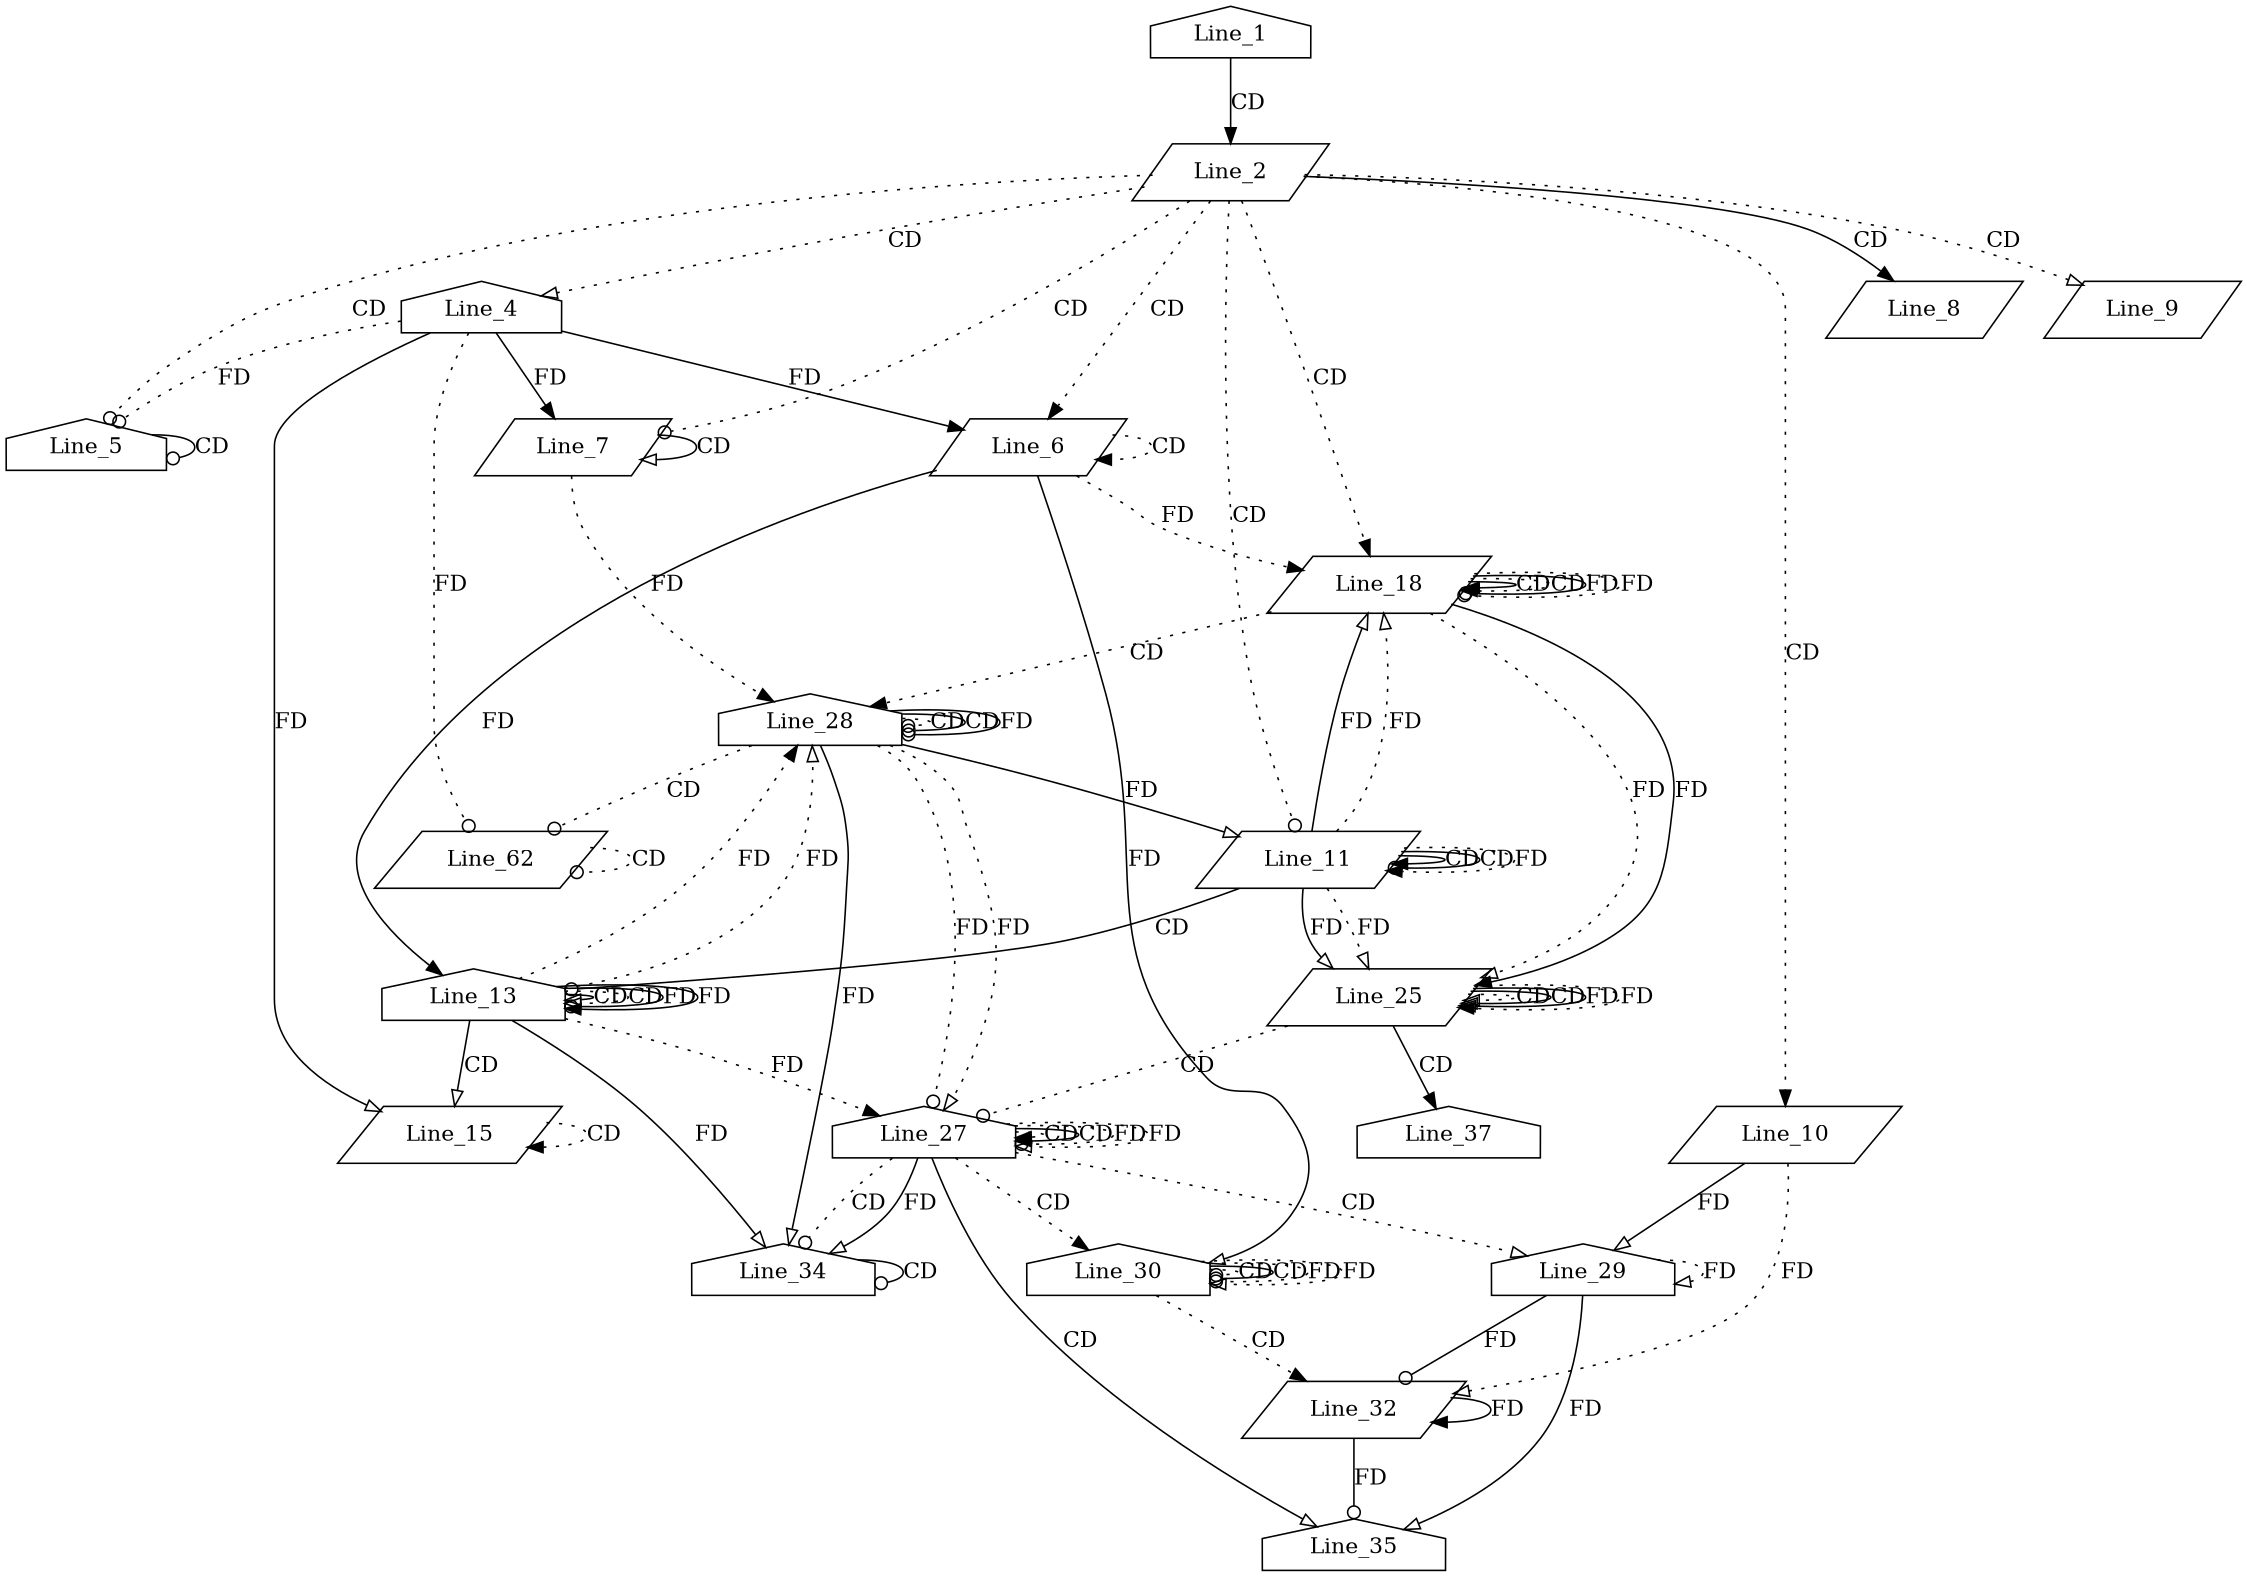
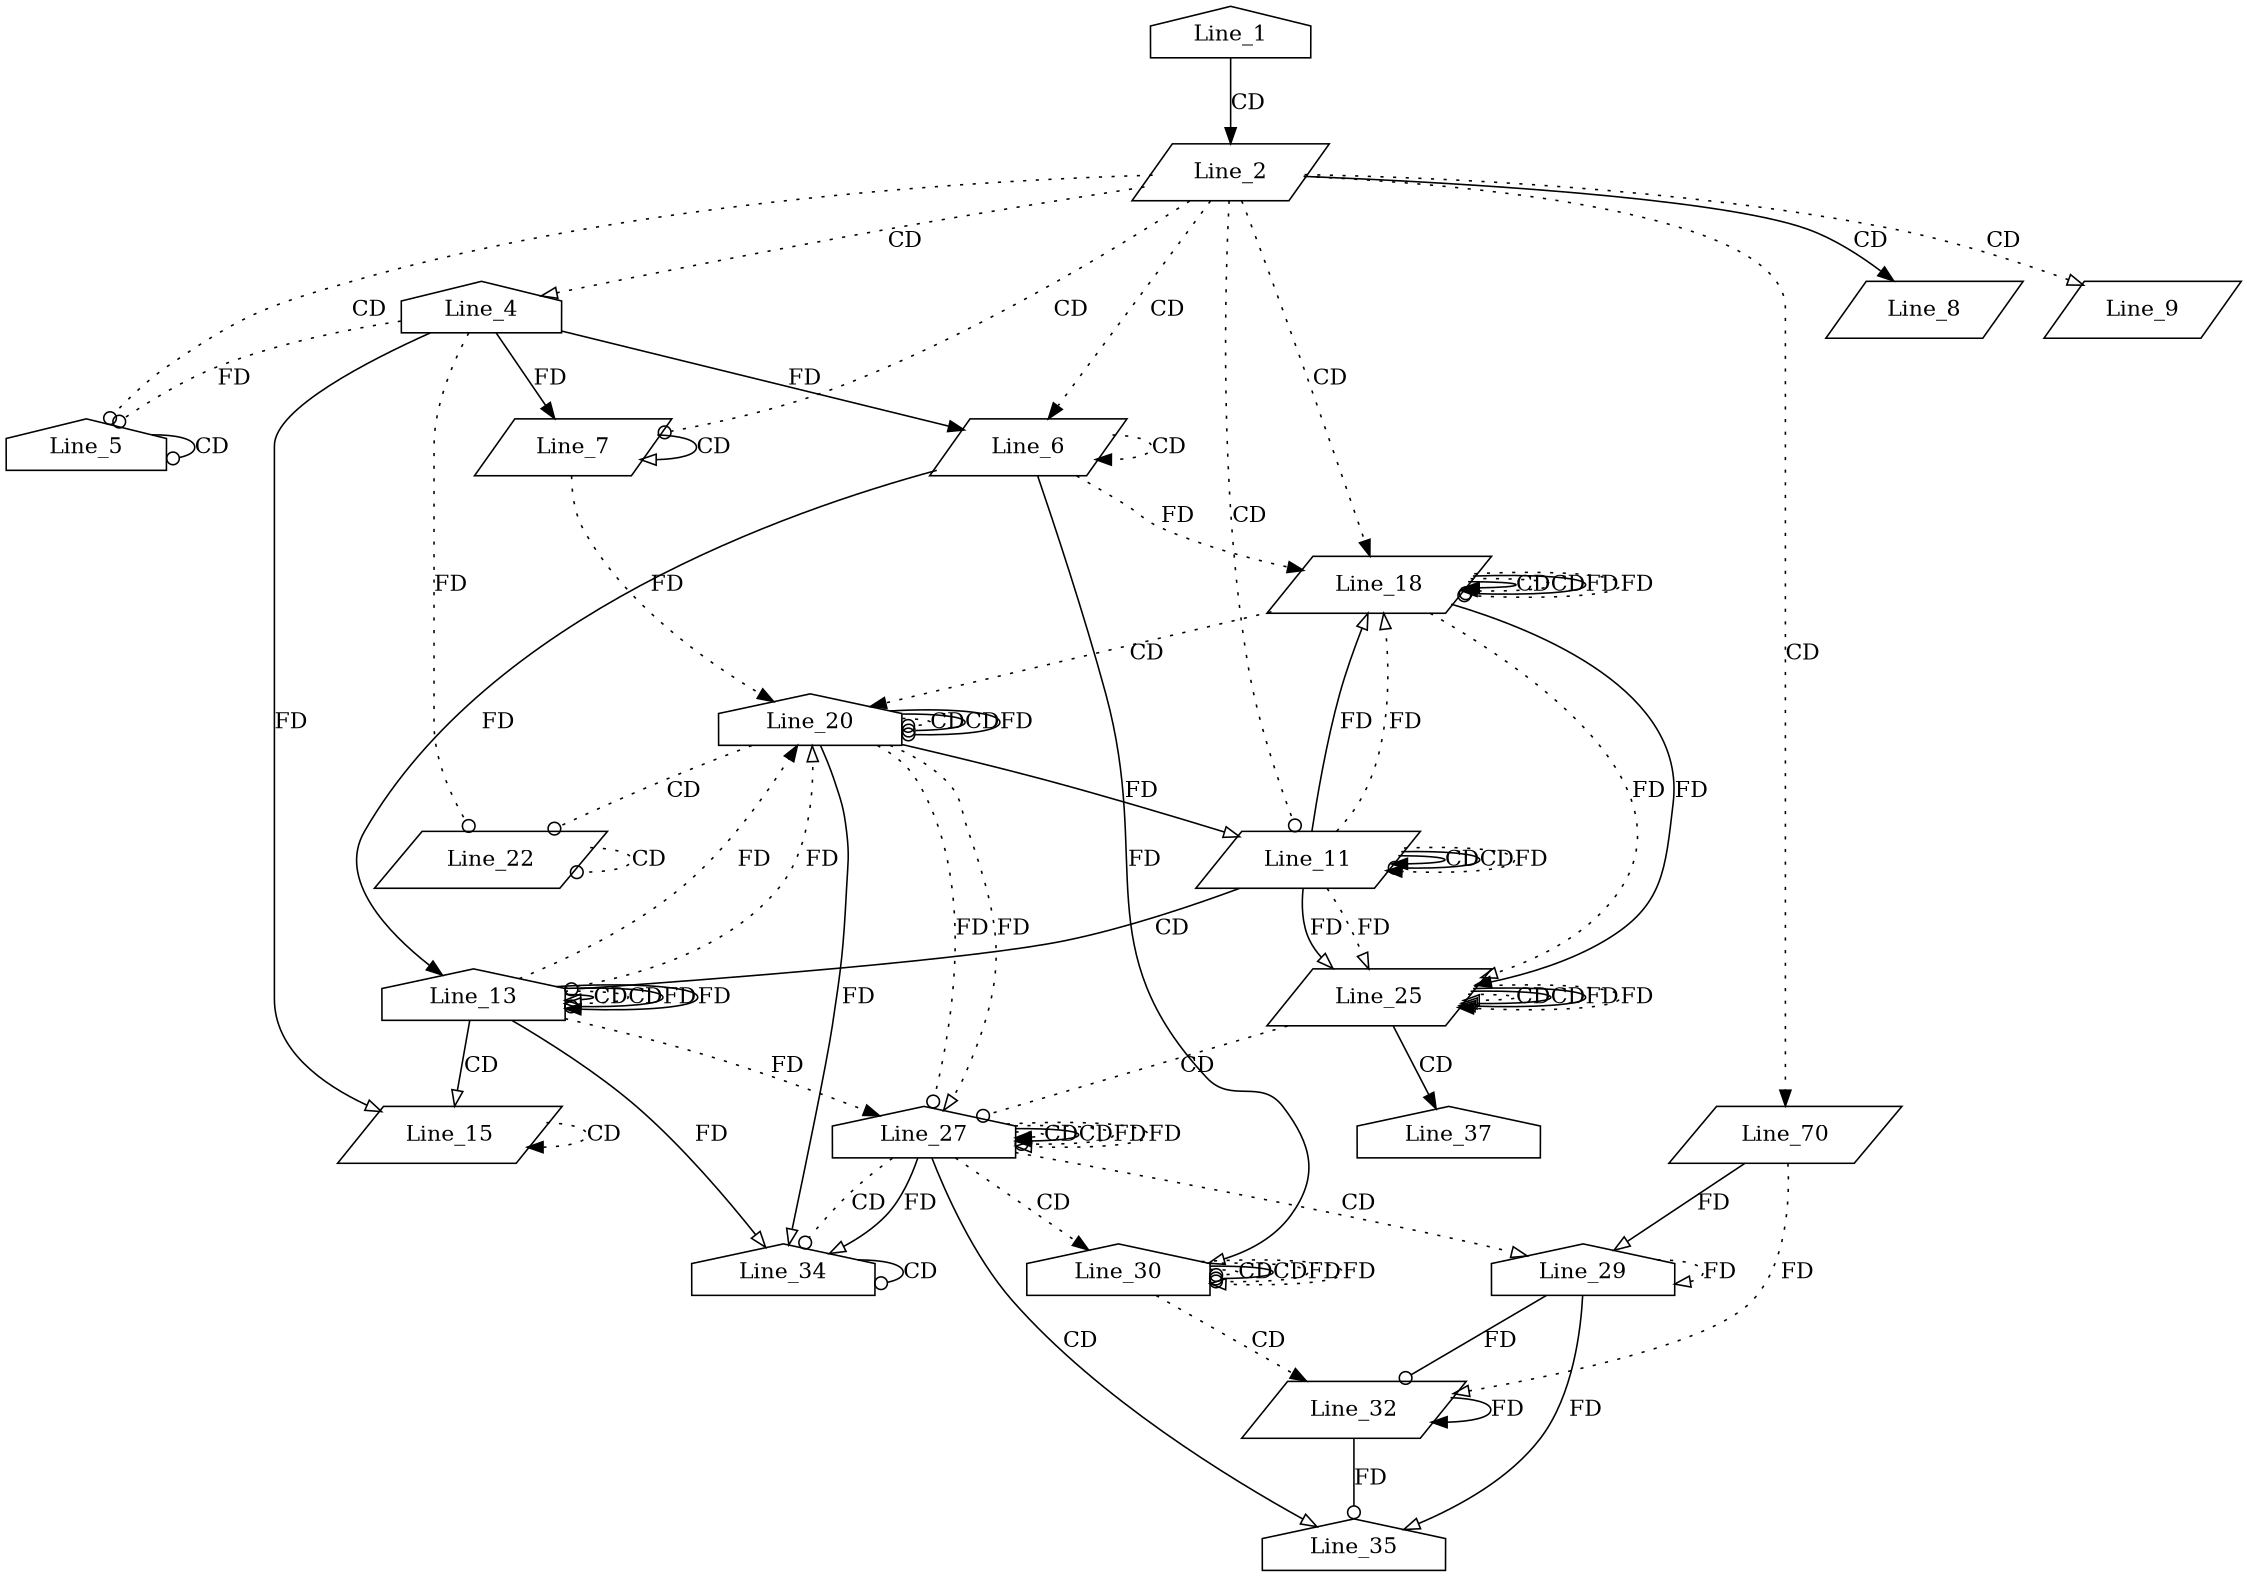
node "Line_28": label "Line_28" -> "Line_20"
node "Line_62": label "Line_62" -> "Line_22"
node "Line_10": label "Line_10" -> "Line_70"
